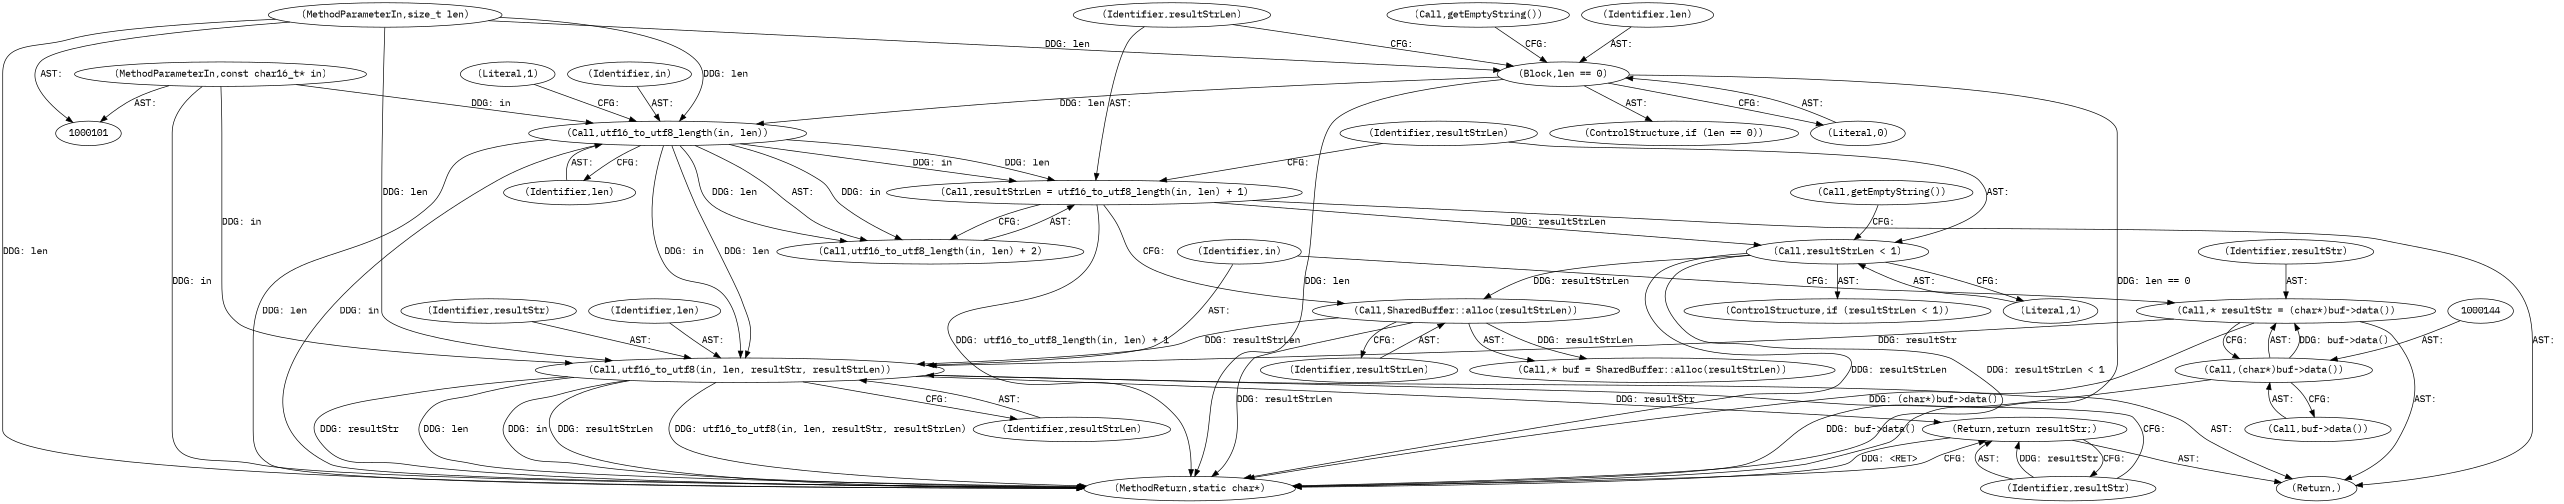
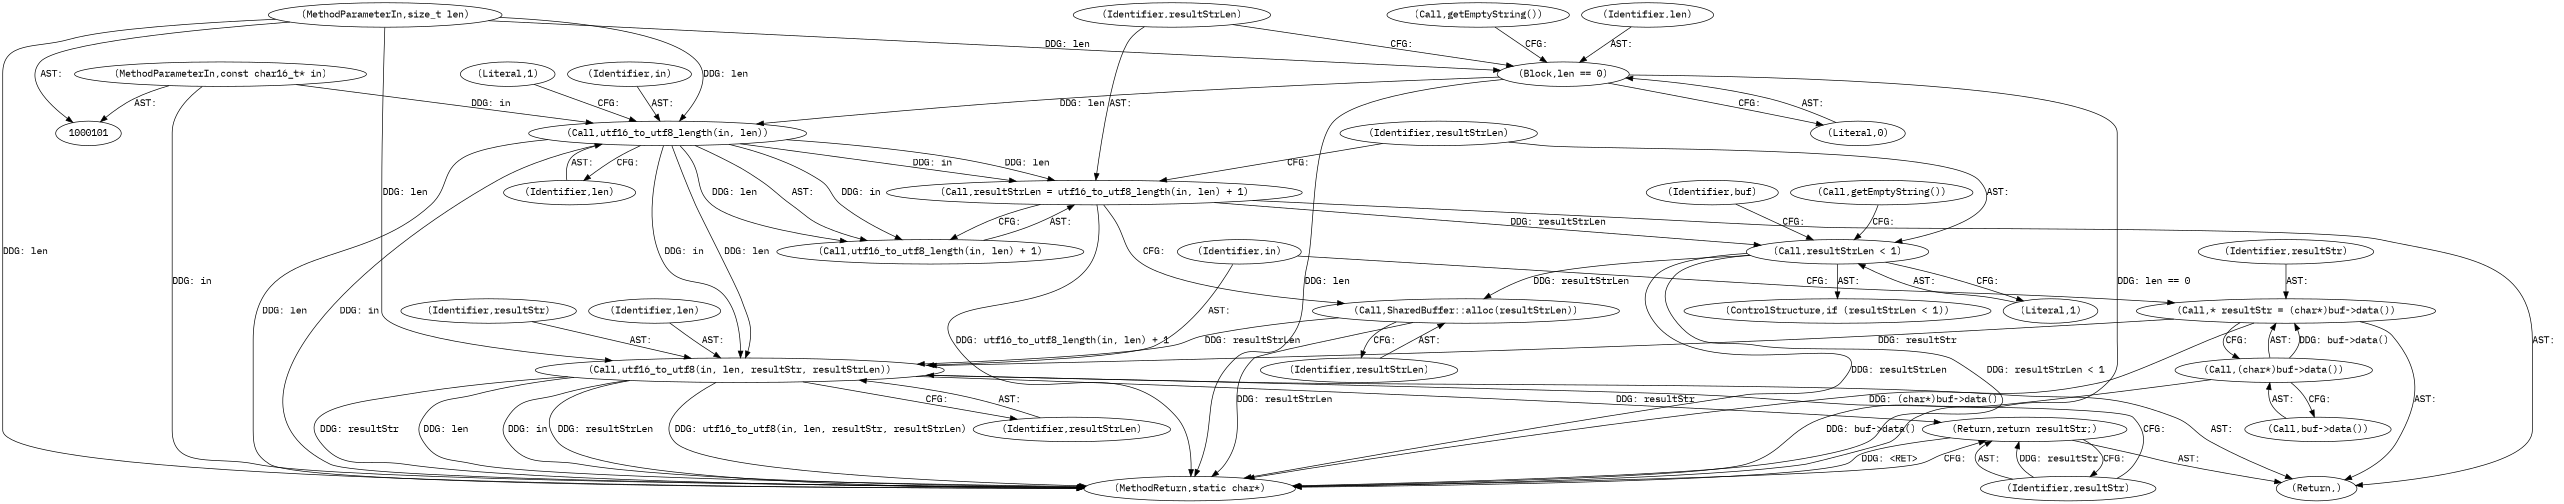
node "(ControlStructure,if (len == 0))": removed
node "(Identifier,buf)": added
node "(Call,utf16_to_utf8_length(in, len) + 2)": label "(Call,utf16_to_utf8_length(in, len) + 2)" -> "(Call,utf16_to_utf8_length(in, len) + 1)"
node "1000144": removed
edge "(MethodParameterIn,const char16_t* in)" -> "(Call,utf16_to_utf8(in, len, resultStr, resultStrLen))": removed, label "DDG: in"
node "(Call,* buf = SharedBuffer::alloc(resultStrLen))": removed
